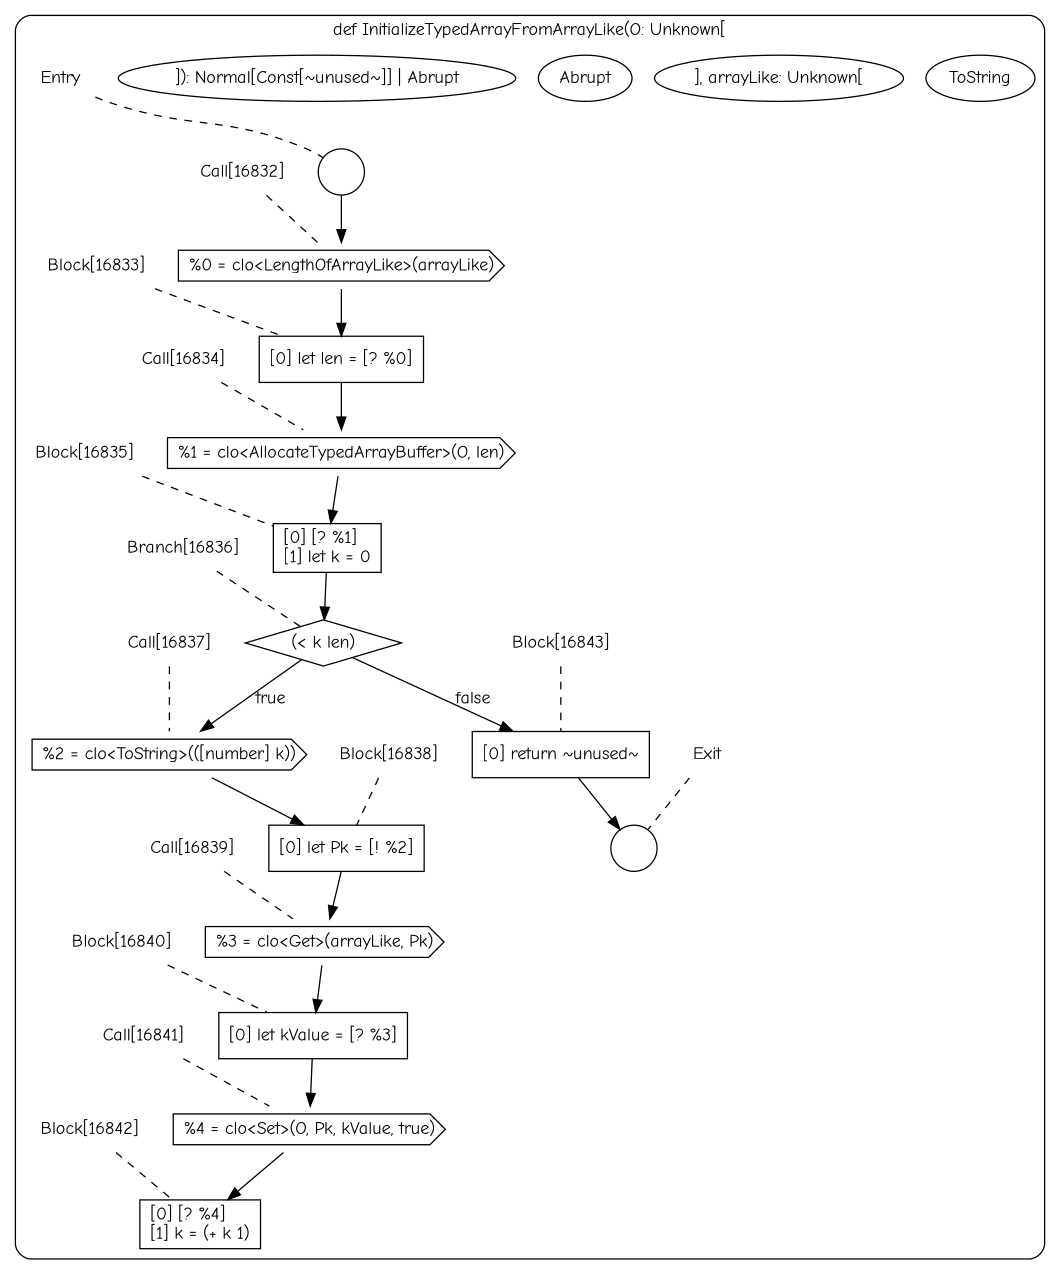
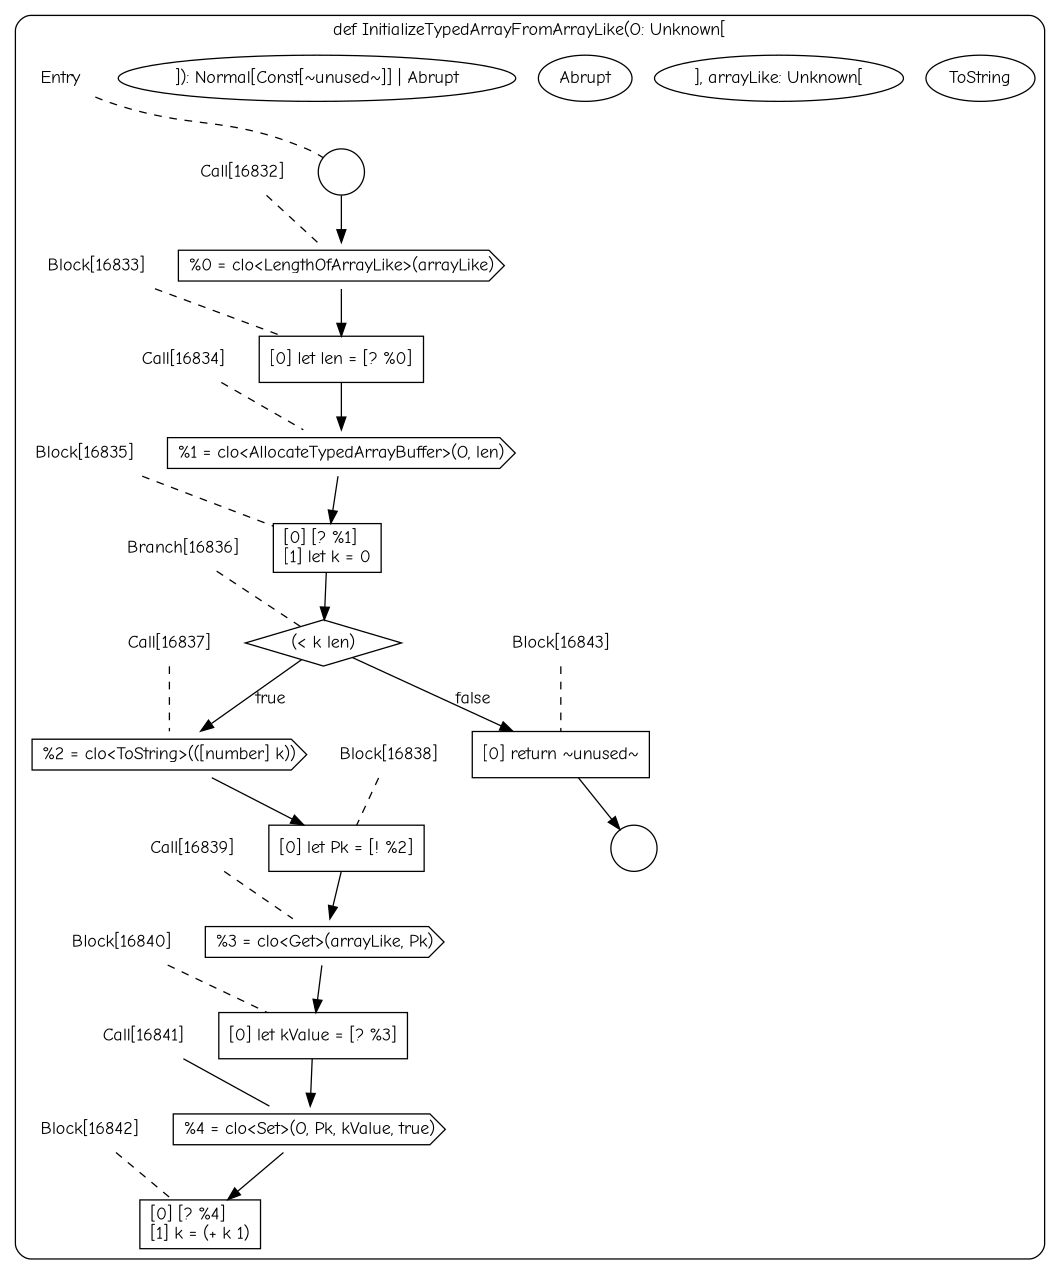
node "Exit": removed
edge "Call[16841]" -- "%4 = clo<Set>(O, Pk, kValue, true)": style dashed -> solid
